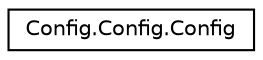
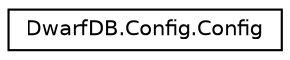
node "Config.Config.Config": label "Config.Config.Config" -> "DwarfDB.Config.Config"
